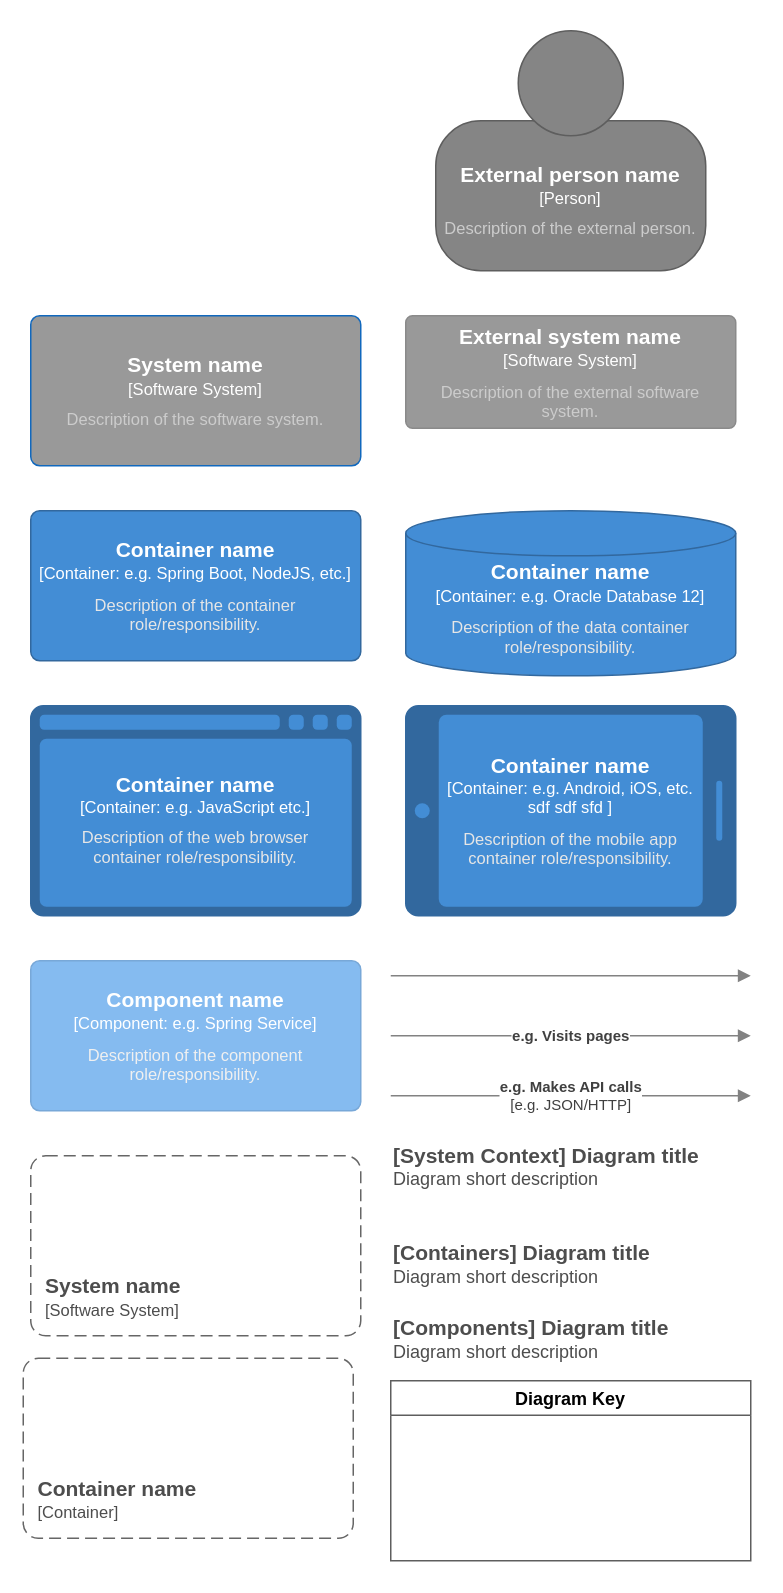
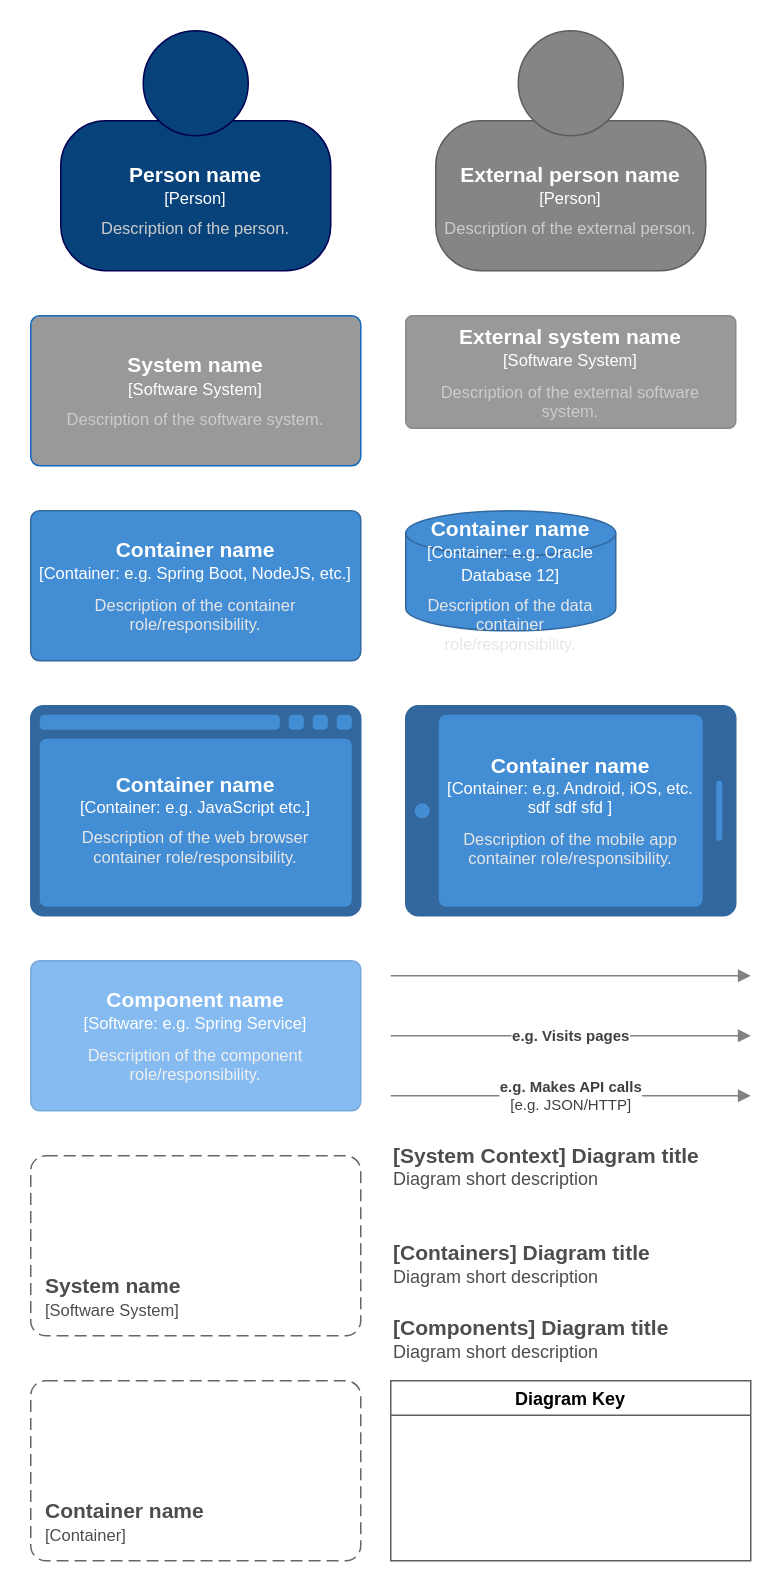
node "Person name [Person] Description of the person.": added
node "Container name [Container: e.g. Oracle Database 12] Description of the data container role/responsibility.": size 330x165 -> 210x120
node "Component name [Component: e.g. Spring Service] Description of the component role/responsibility.": label "Component name [Component: e.g. Spring Service] Description of the component role/responsibility." -> "Component name [Software: e.g. Spring Service] Description of the component role/responsibility."
node "Container name [Container]": moved (188, 1448) -> (196, 1471)
